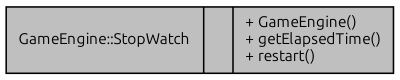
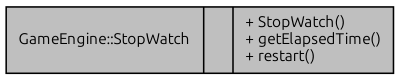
node "GameEngine::StopWatch": text "+ GameEngine()" -> "+ StopWatch()"
